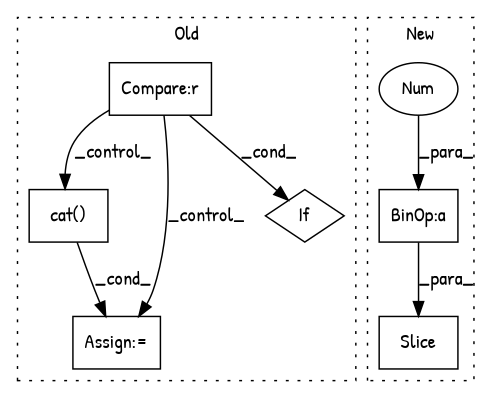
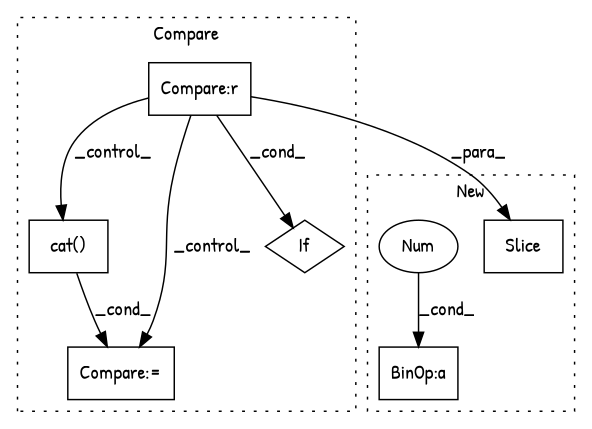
cluster "Old": label "Old" -> "Compare"
edge "Num" -> "BinOp:a": label "_para_" -> "_cond_"
edge "BinOp:a" -> "Slice": now "Compare:r" -> "Slice"
node "Assign:=": label "Assign:=" -> "Compare:="
